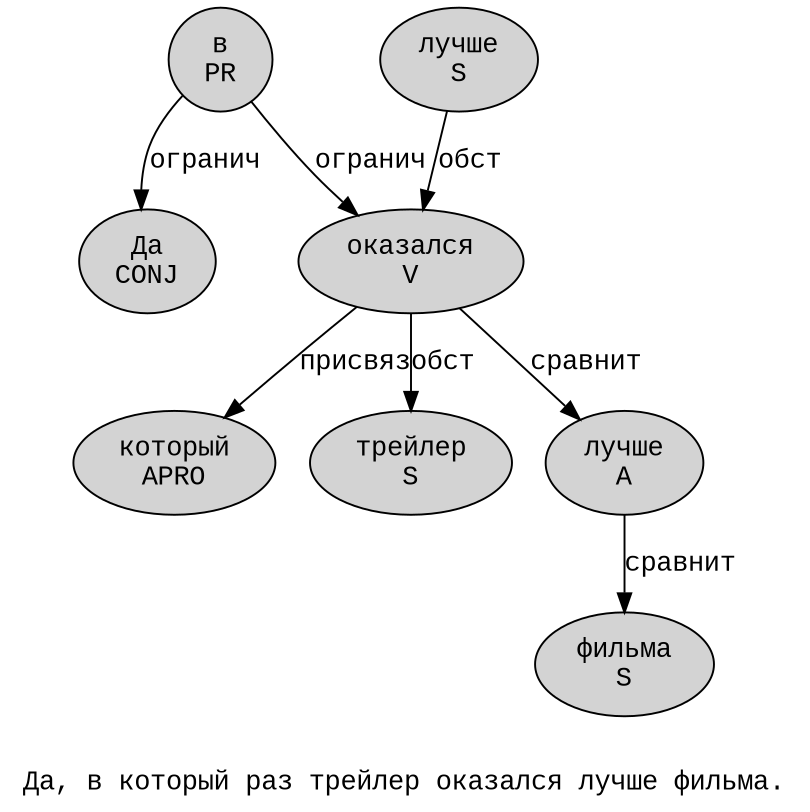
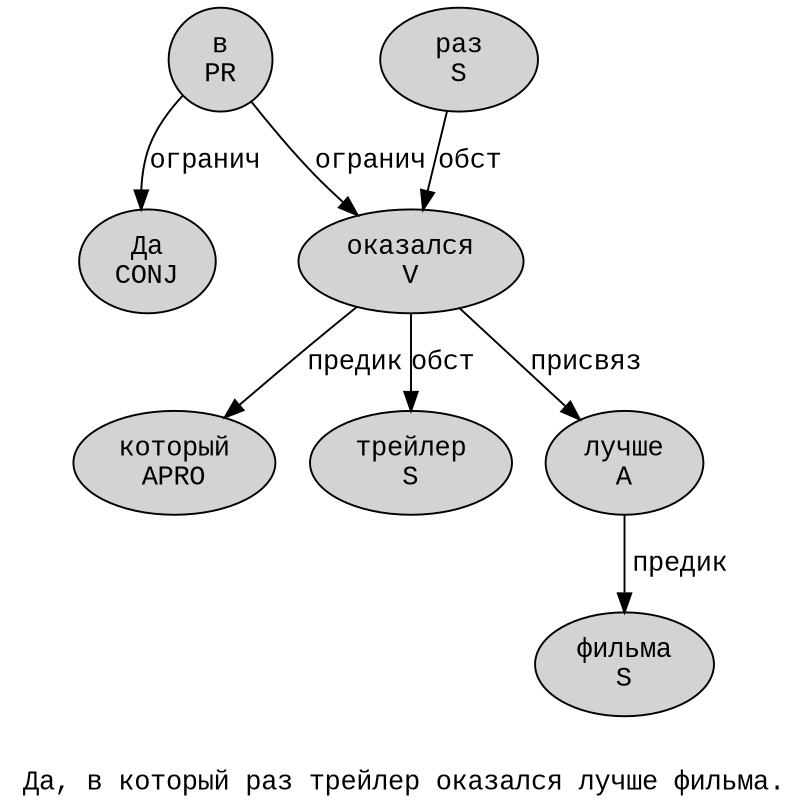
node "лучше S": label "лучше S" -> "раз S"
edge "оказался V" -> "который APRO": label "присвяз" -> "предик"
edge "оказался V" -> "лучше A": label "сравнит" -> "присвяз"
edge "лучше A" -> "фильма S": label "сравнит" -> "предик"
